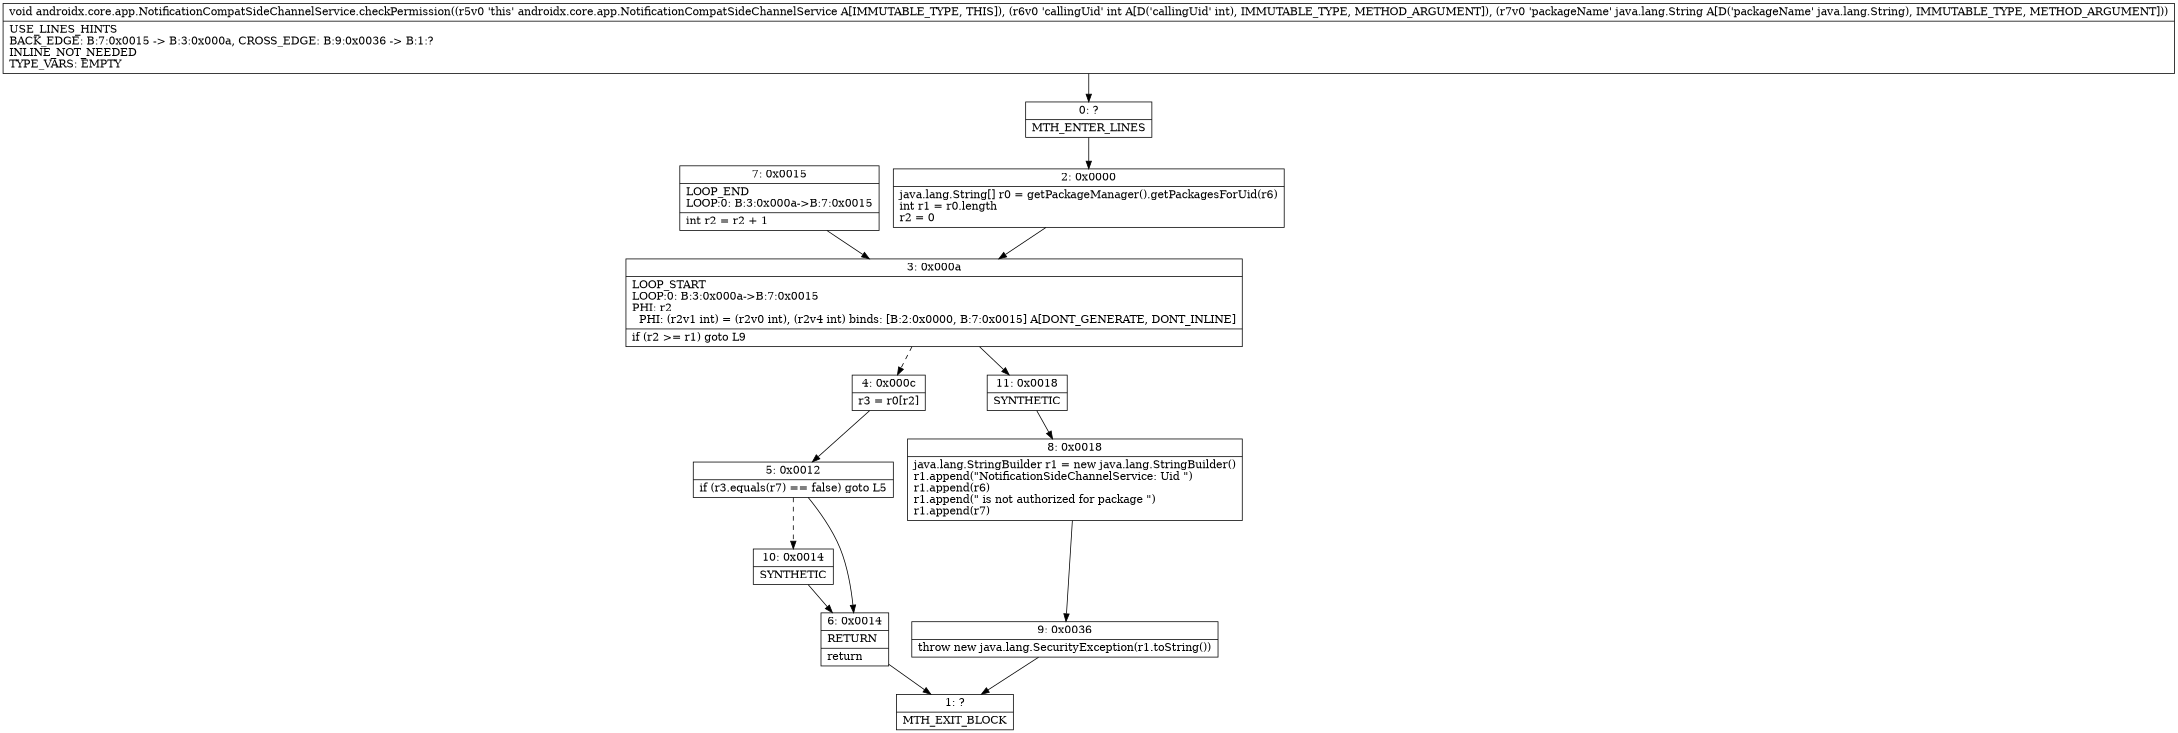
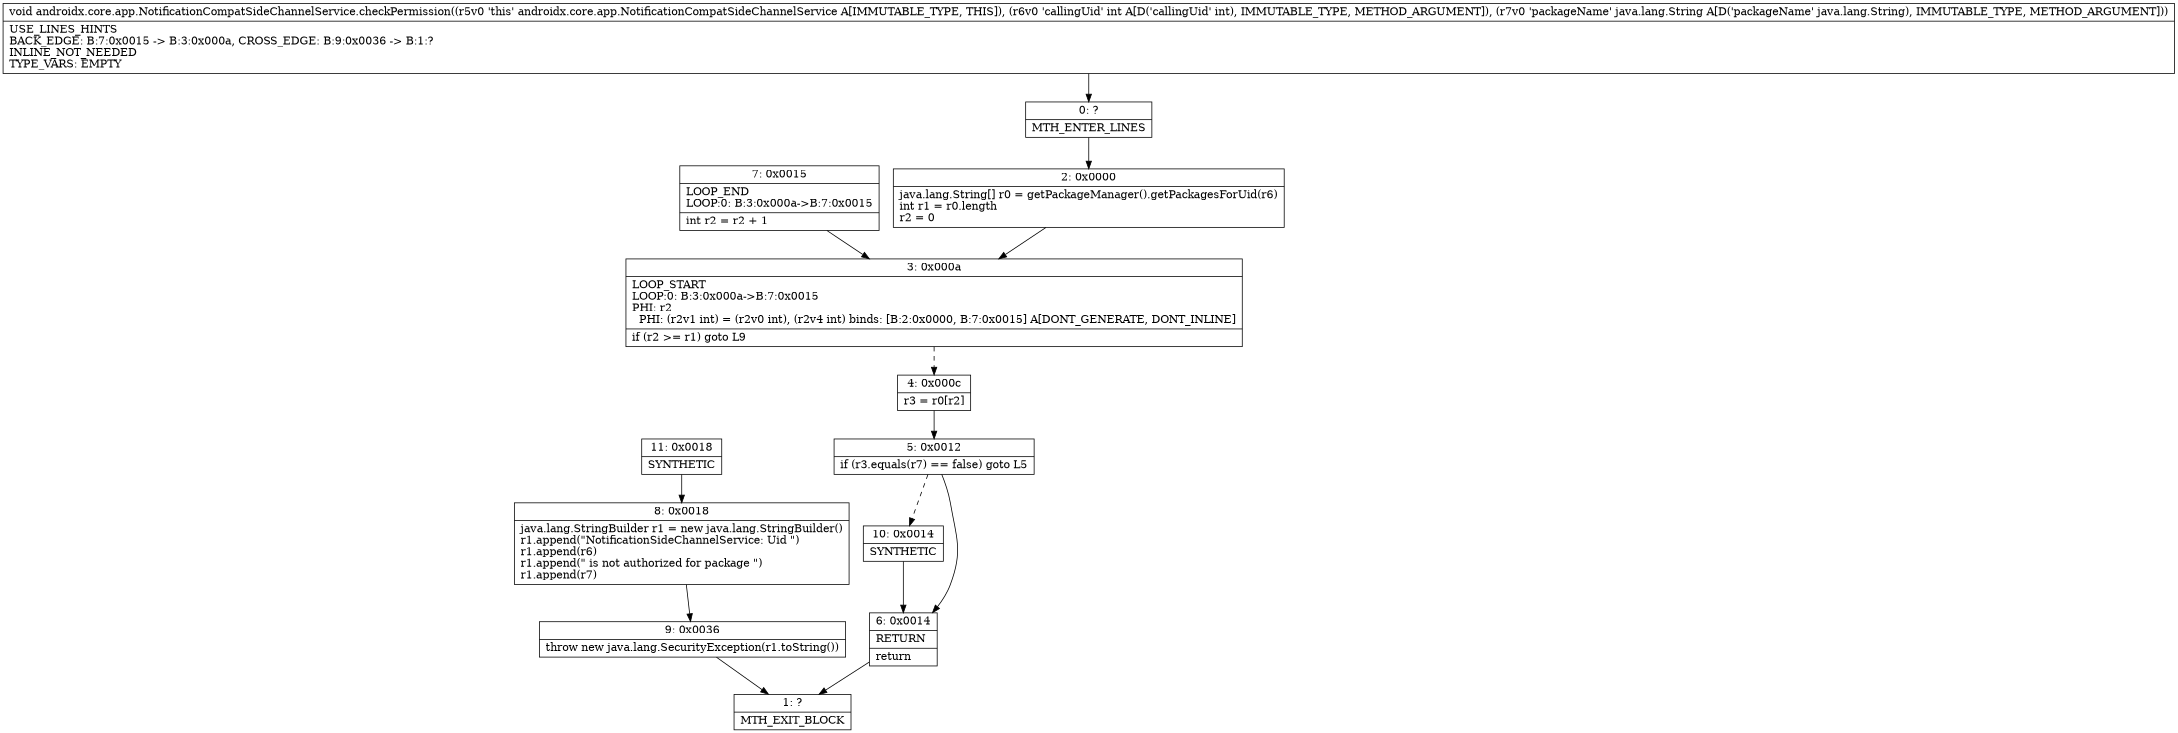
edge "3: 0x000a" -> "11: 0x0018": removed
